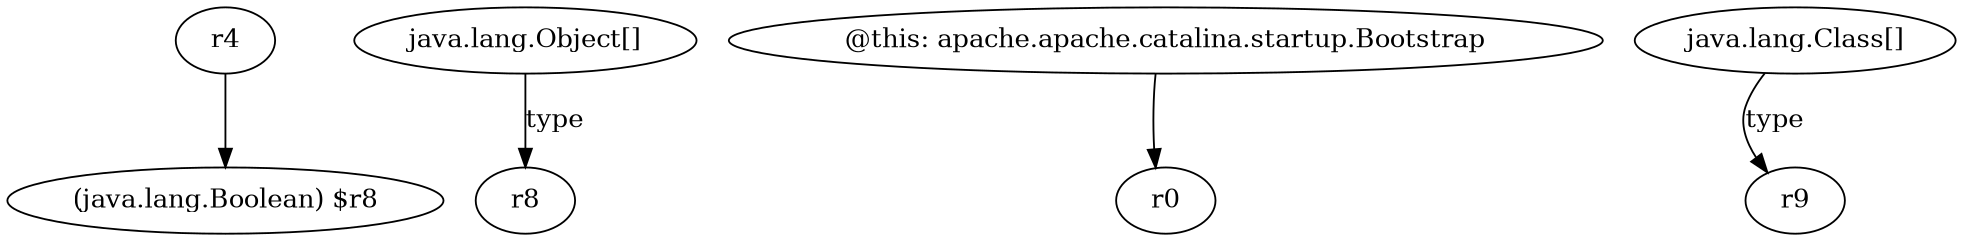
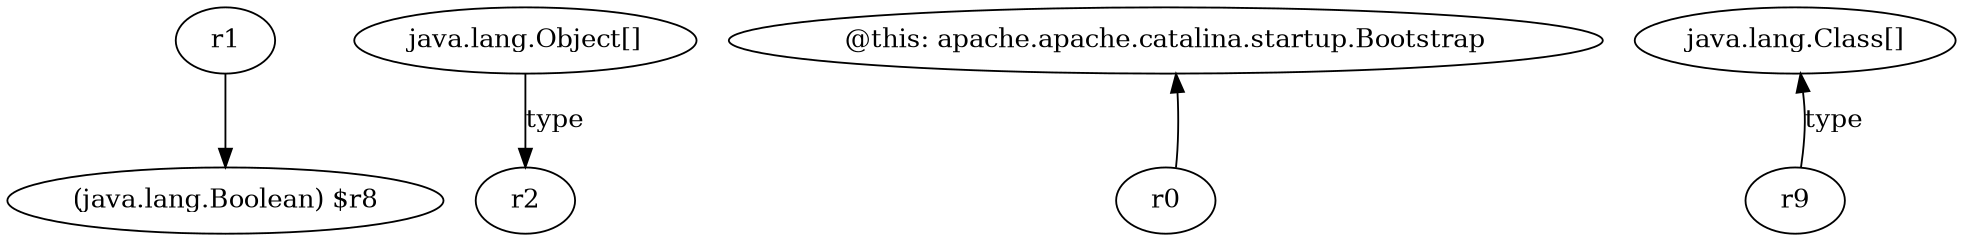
node "r4": label "r4" -> "r1"
edge "@this: apache.apache.catalina.startup.Bootstrap" -> "r0": reversed
edge "java.lang.Class[]" -> "r9": reversed
node "r8": label "r8" -> "r2"
